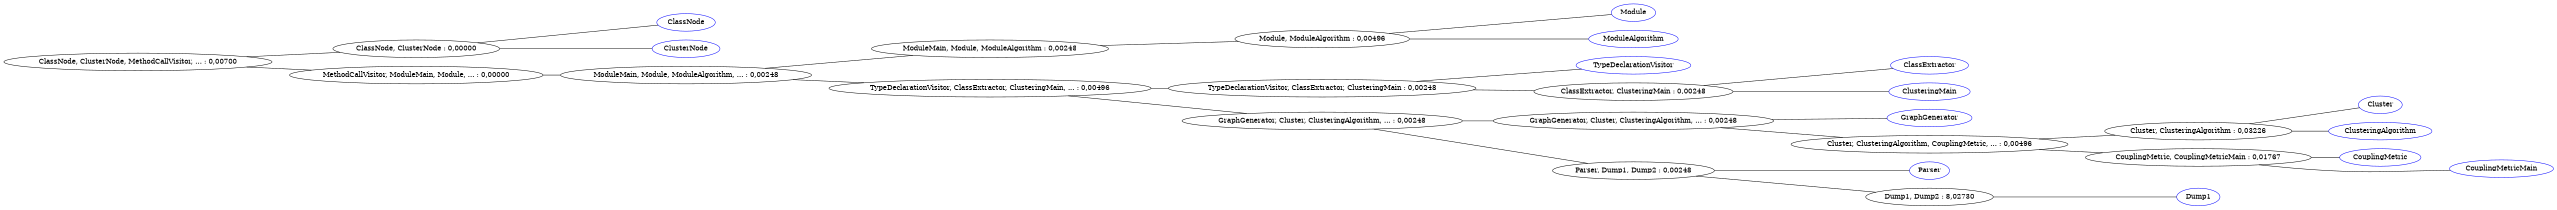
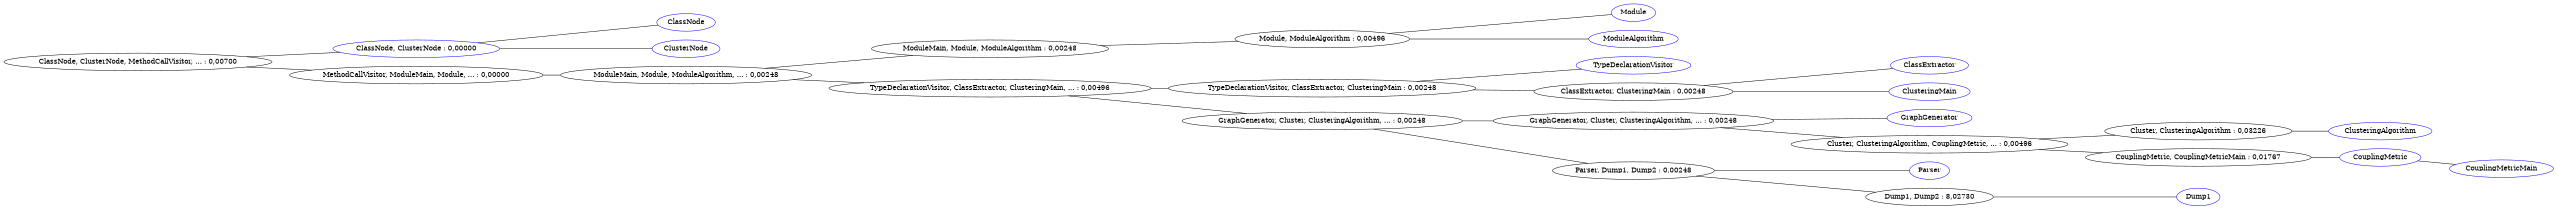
node "ClassNode, ClusterNode : 0,00000": color black -> blue
node "Cluster": removed
edge "CouplingMetric, CouplingMetricMain : 0,01767" -- "CouplingMetricMain": now "CouplingMetric" -- "CouplingMetricMain"
